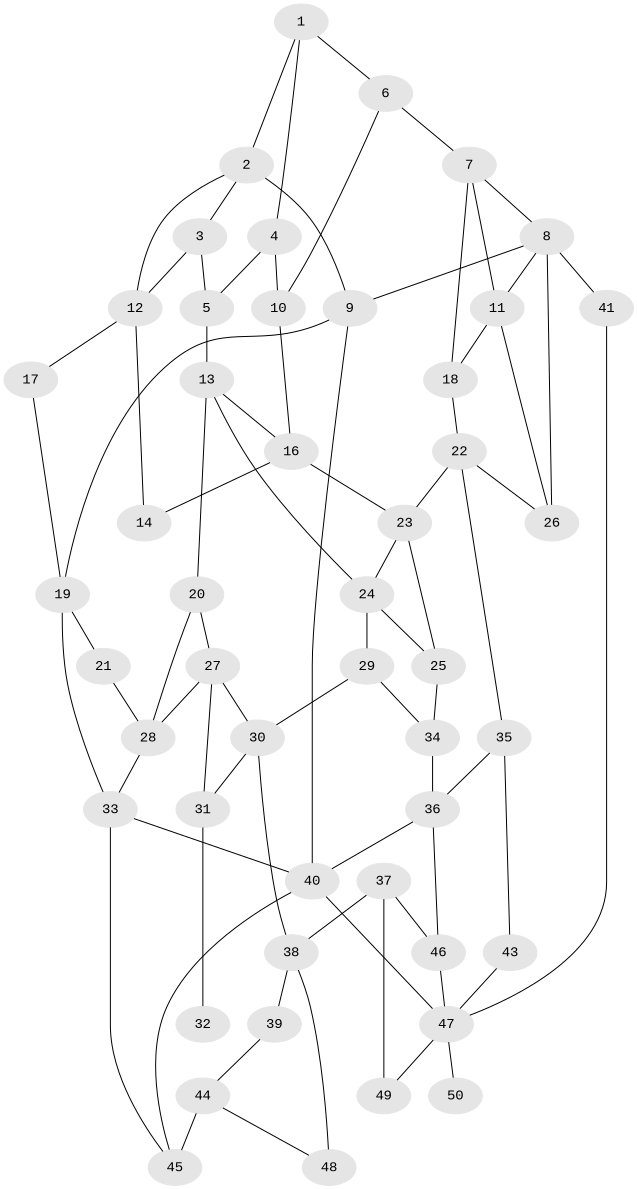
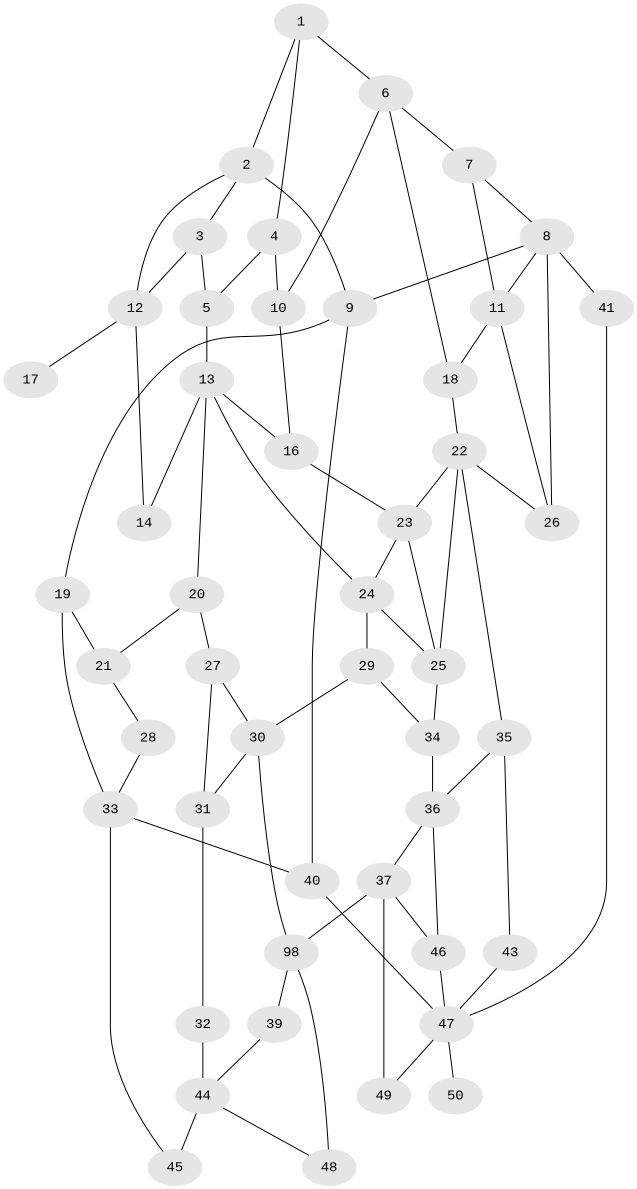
edge "7" -- "18": now "6" -- "18"
edge "17" -- "19": removed
edge "16" -- "14": now "13" -- "14"
edge "22" -- "25": added
edge "20" -- "28": now "20" -- "21"
edge "27" -- "28": removed
edge "36" -- "40": now "36" -- "37"
node "38": label "38" -> "98"
edge "40" -- "45": removed
edge "32" -- "44": added
